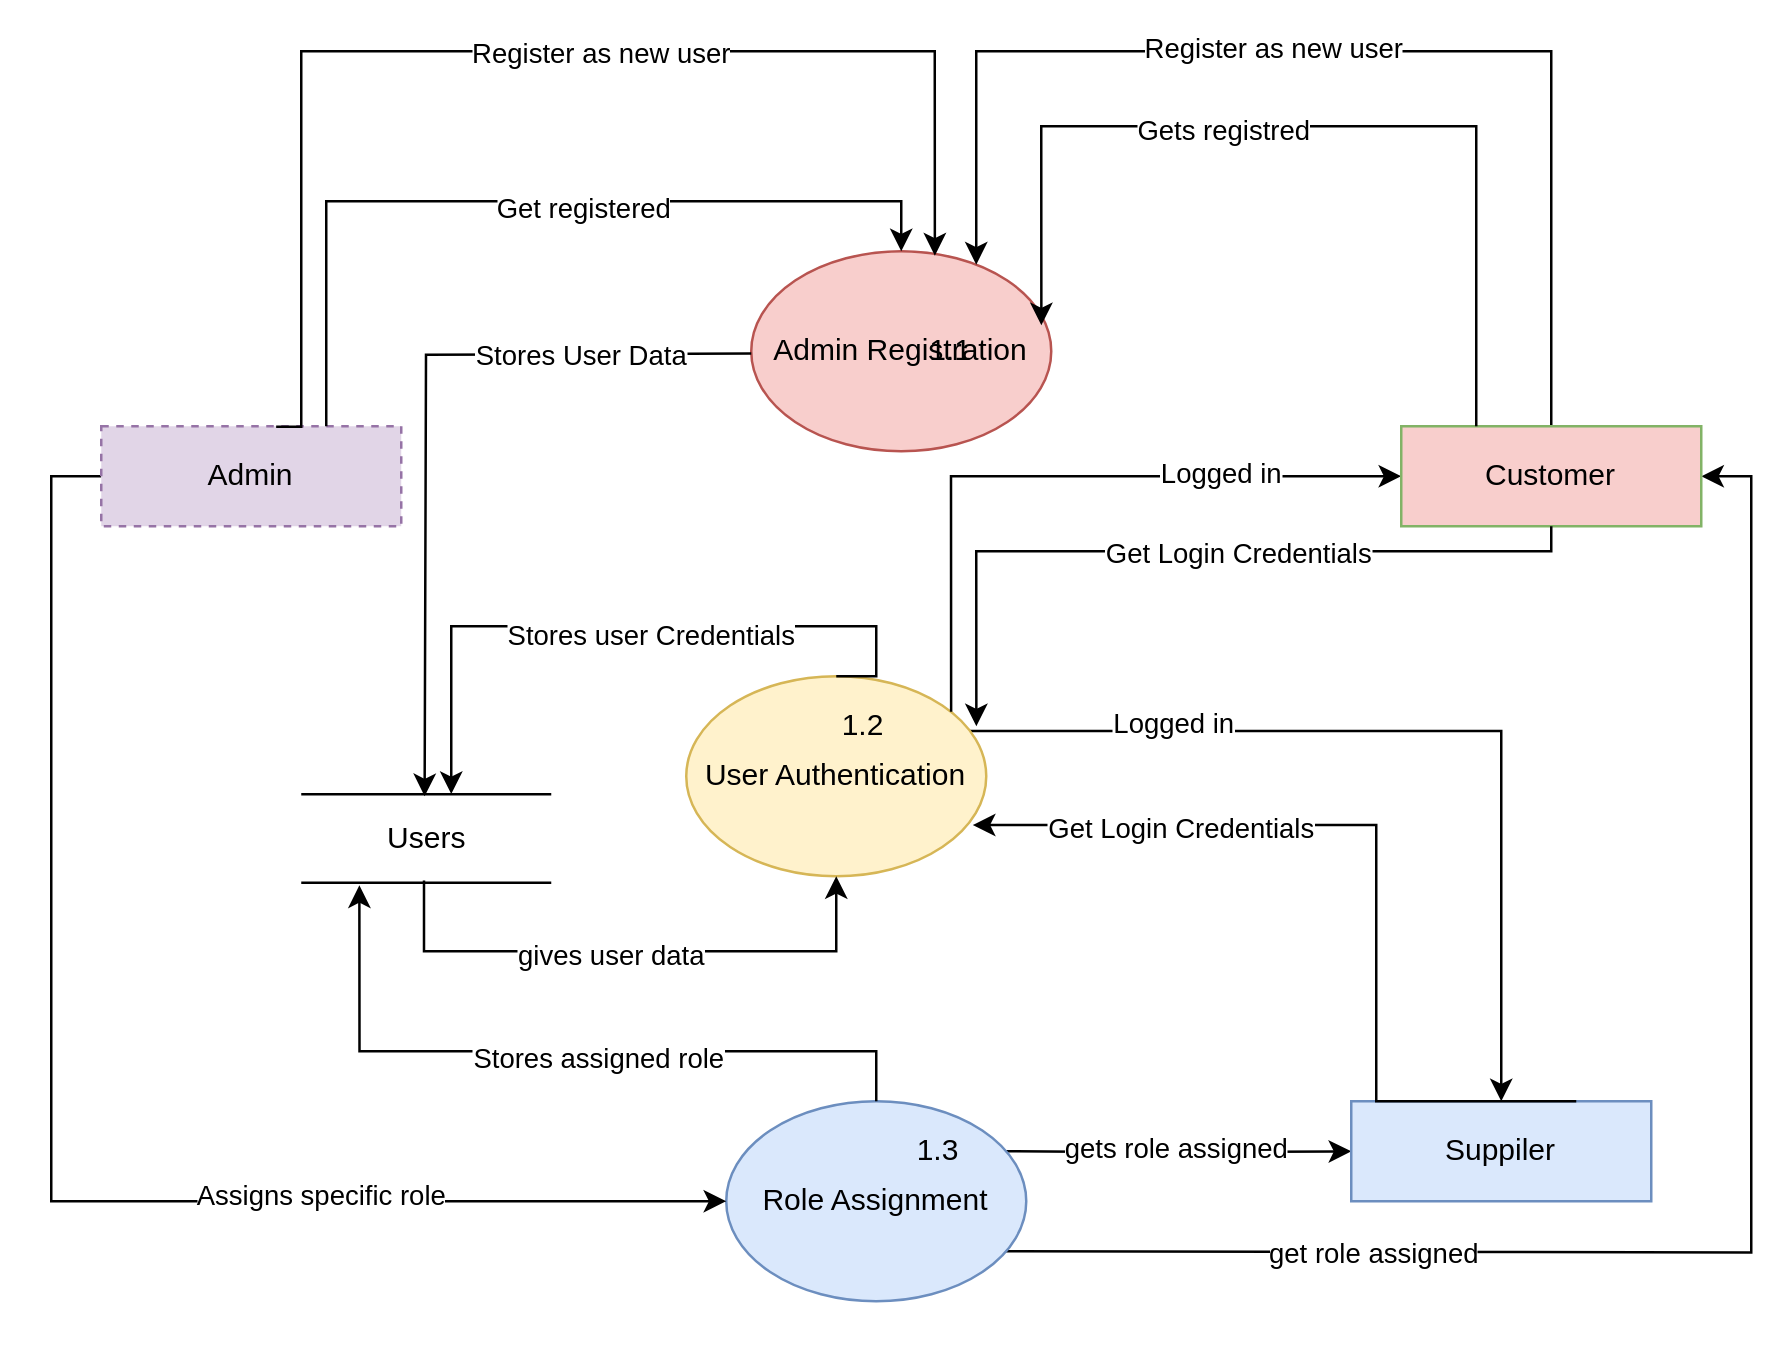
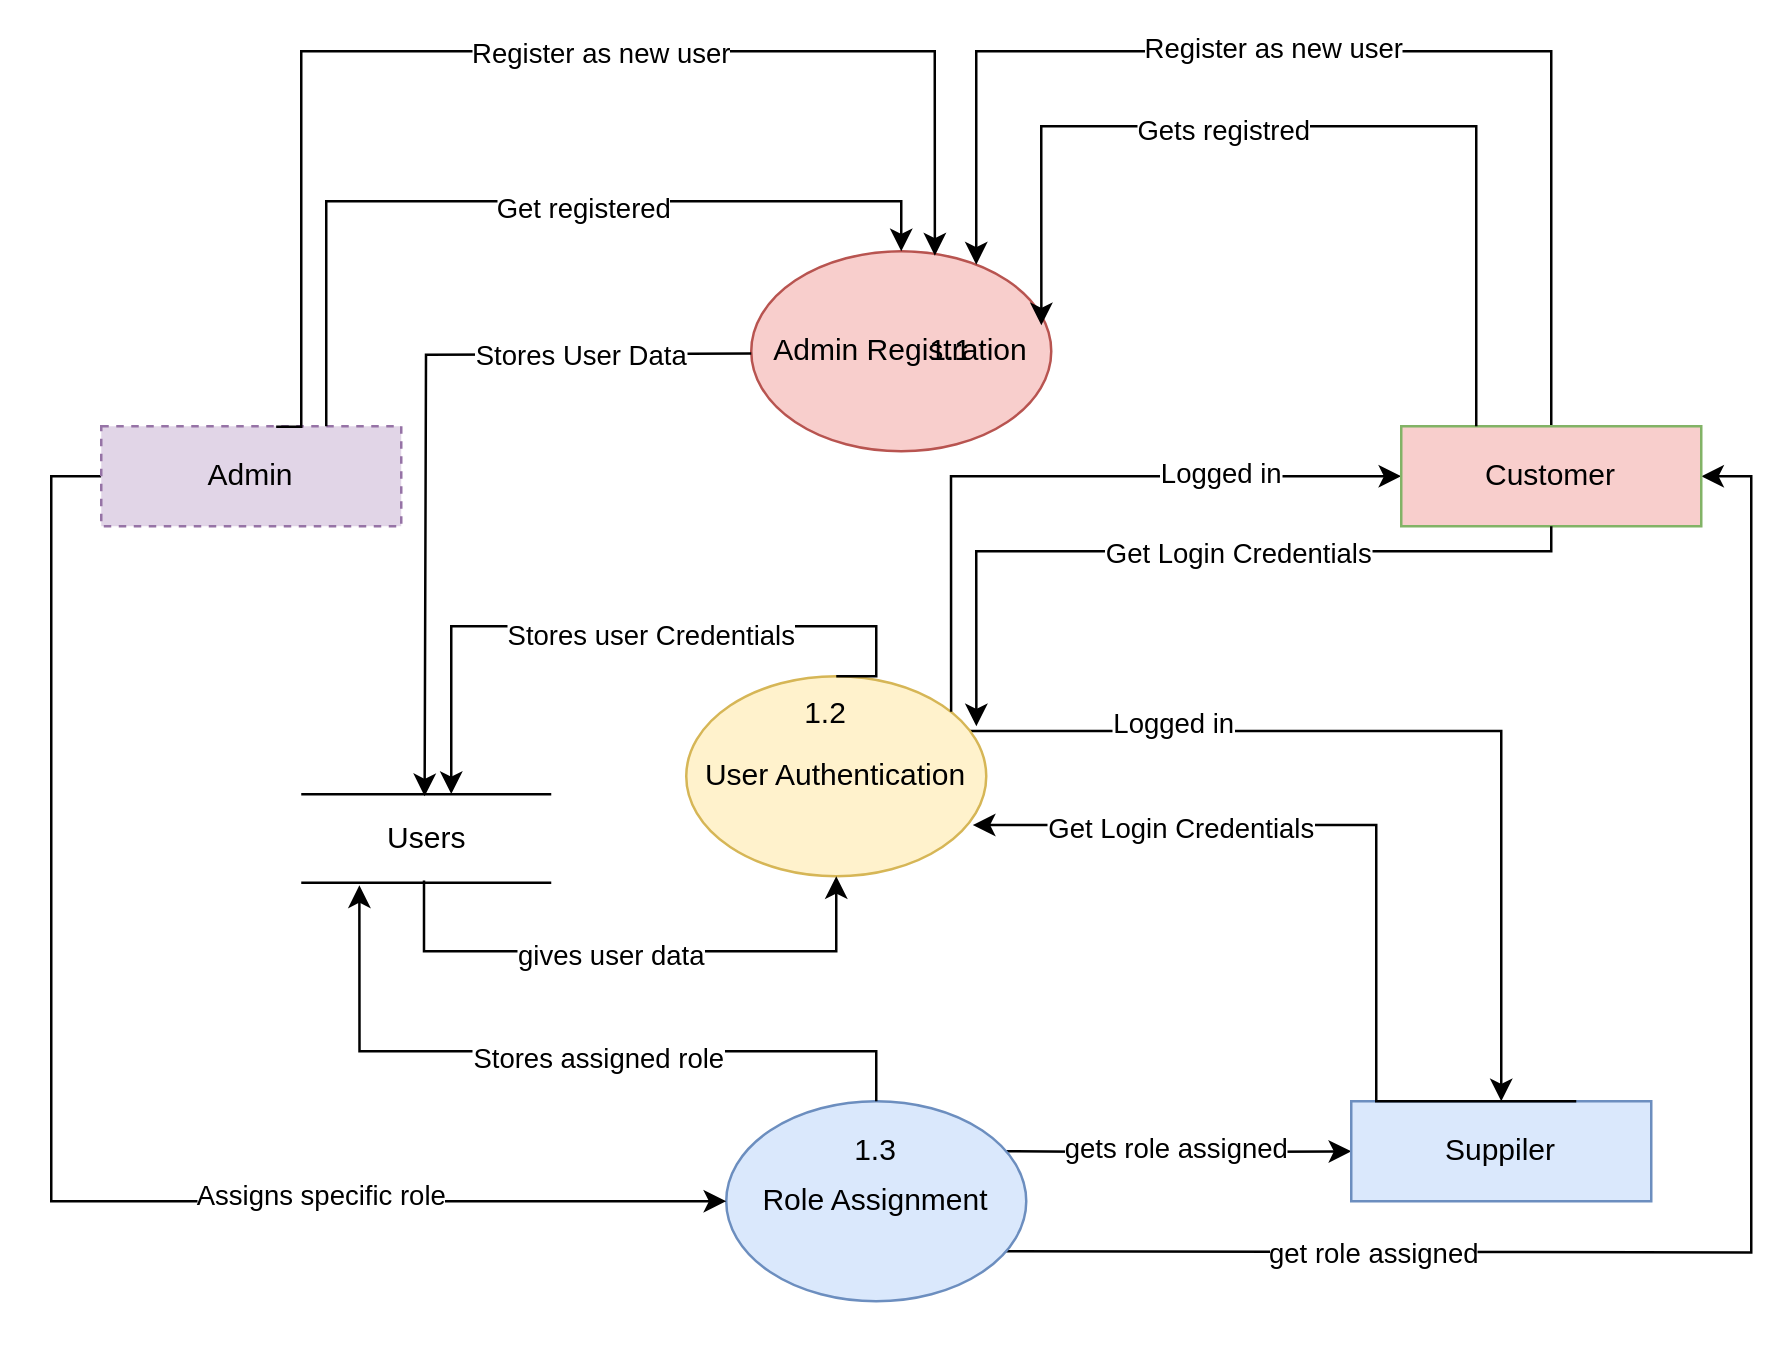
node "1.2": moved (864, 726) -> (826, 714)
node "1.3": moved (939, 1151) -> (876, 1151)
